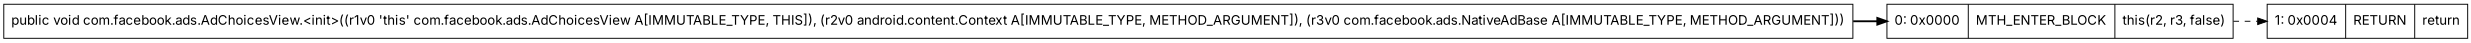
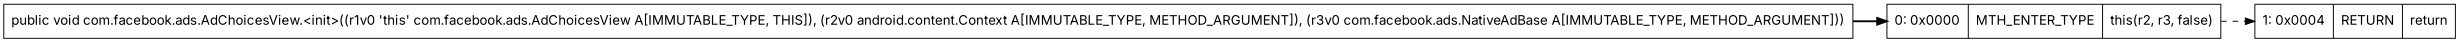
node "0: 0x0000": text "MTH_ENTER_BLOCK" -> "MTH_ENTER_TYPE"
